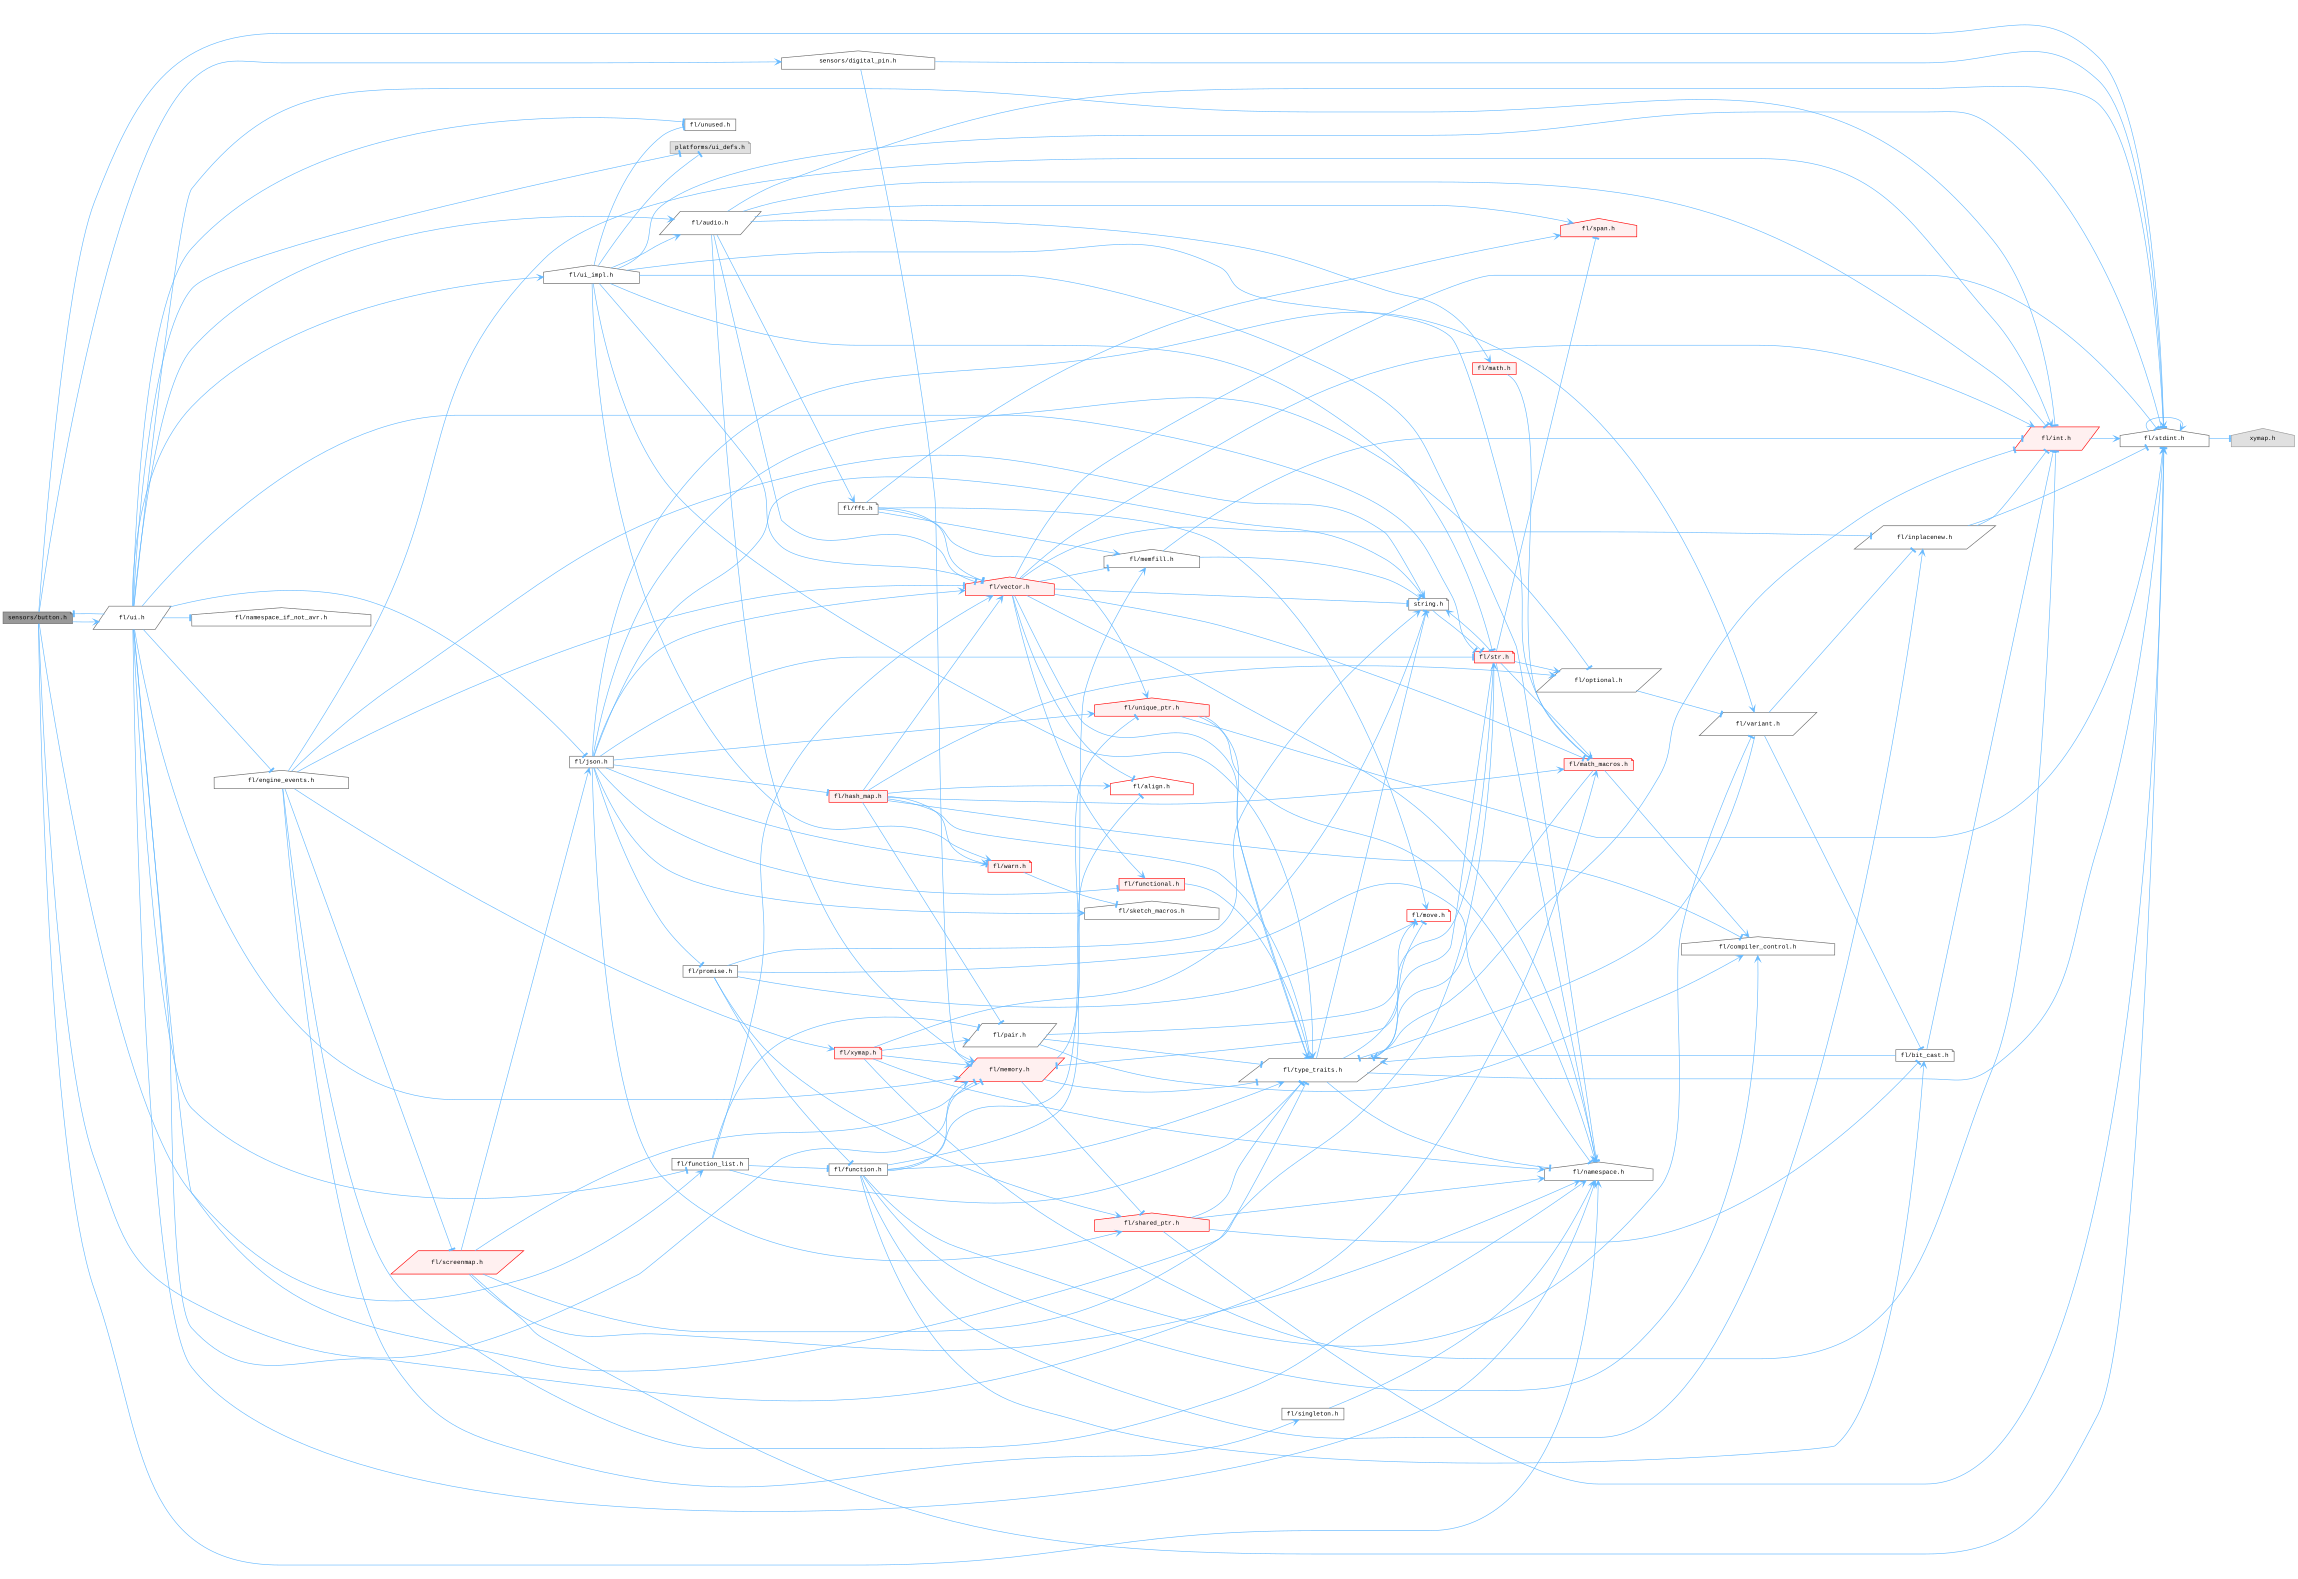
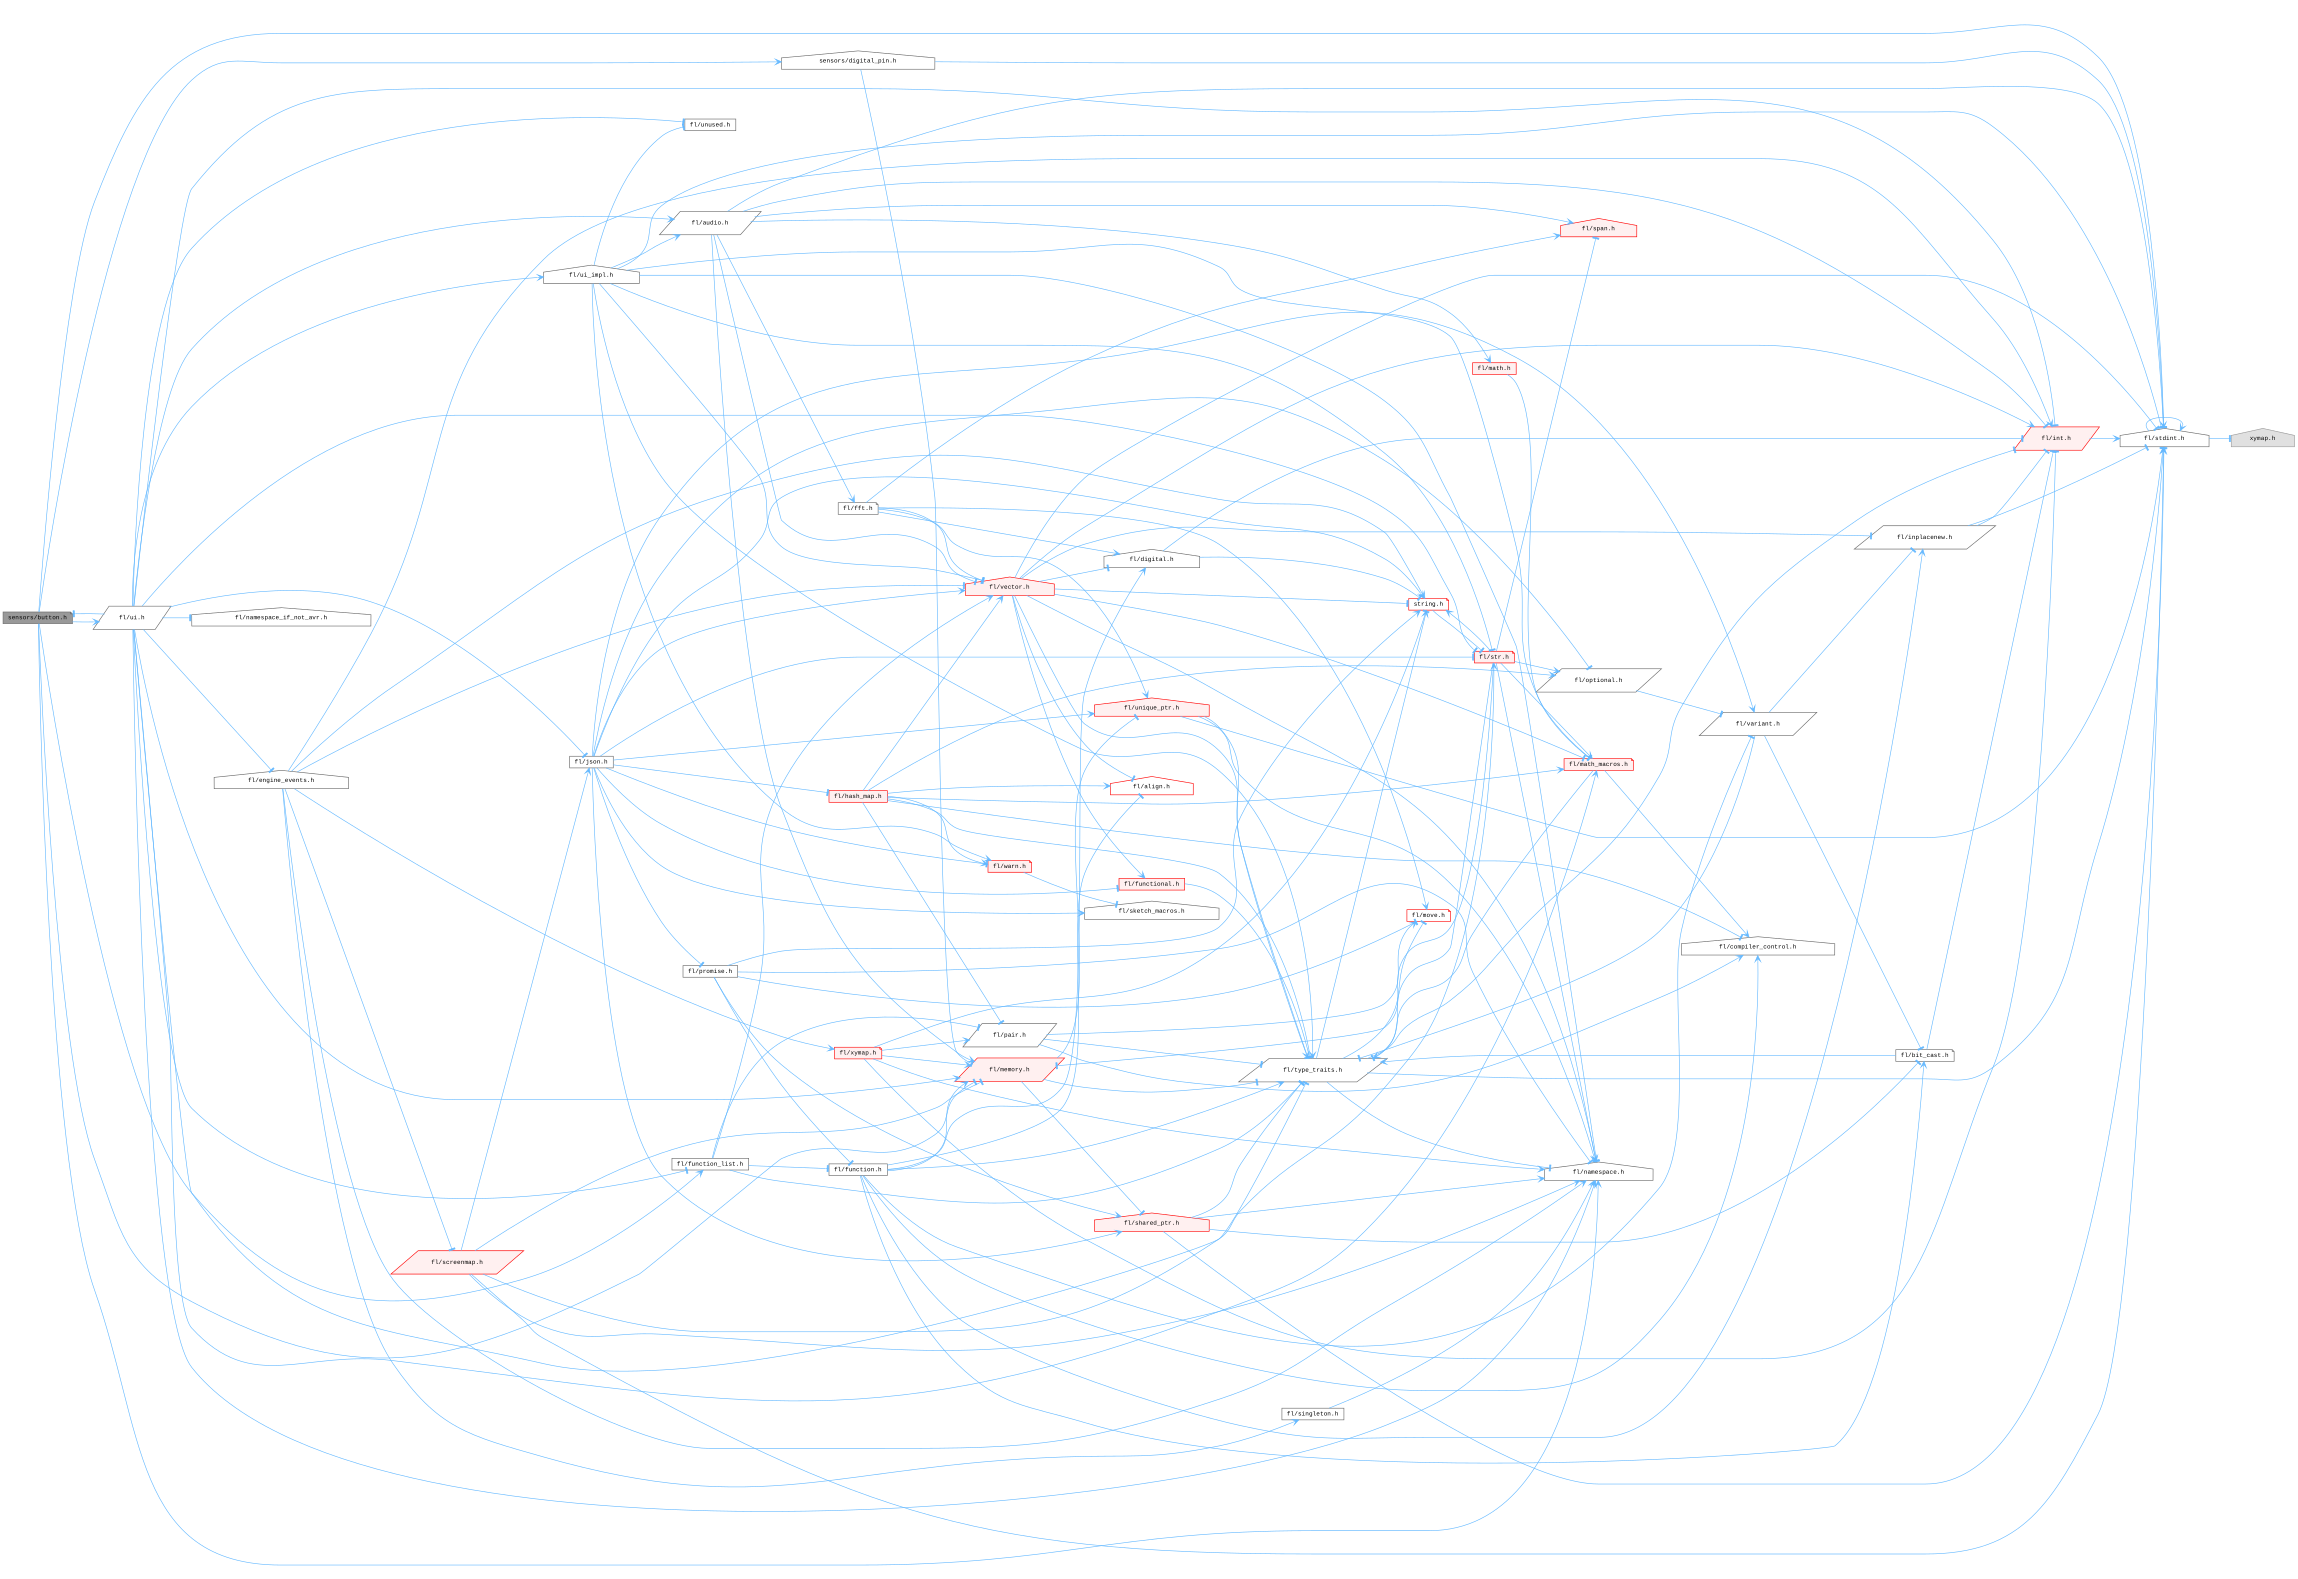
node "platforms/ui_defs.h": removed
node "fl/memfill.h": label "fl/memfill.h" -> "fl/digital.h"
node "string.h": color grey40 -> red
